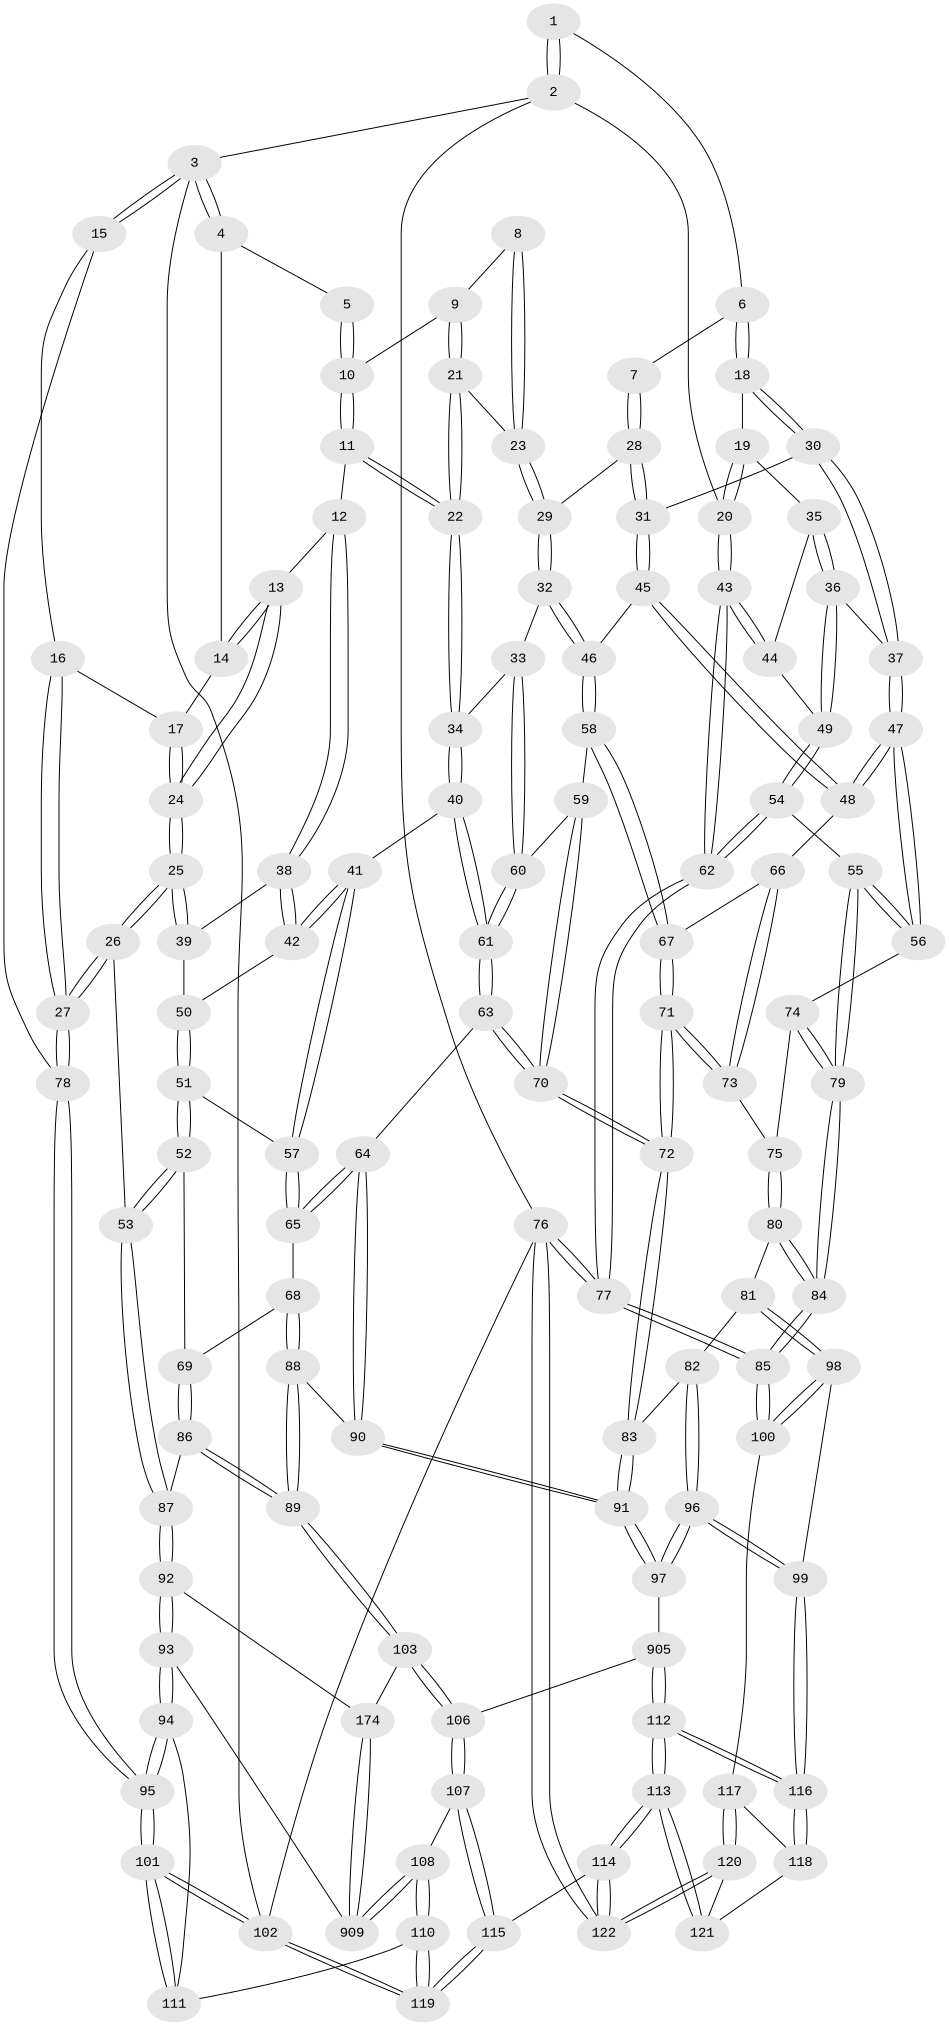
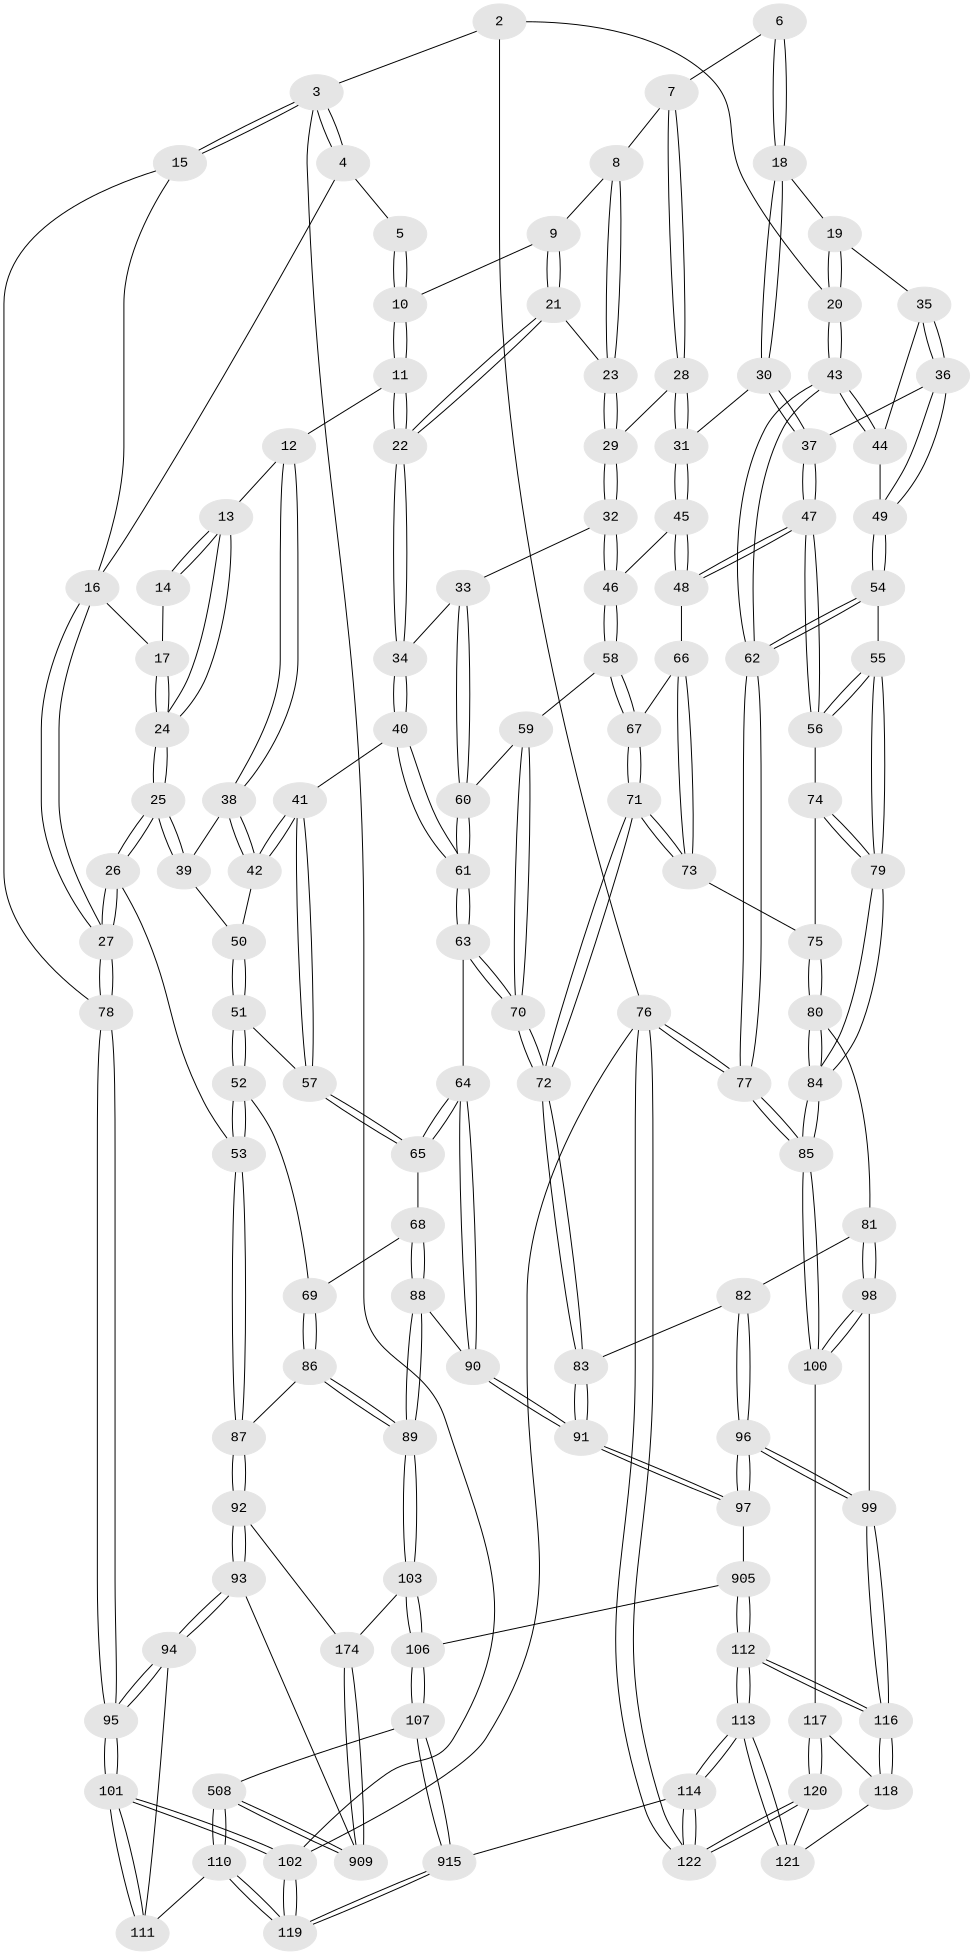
node "1": removed
edge "7" -- "8": added
edge "4" -- "14": now "4" -- "16"
node "108": label "108" -> "508"
node "115": label "115" -> "915"
